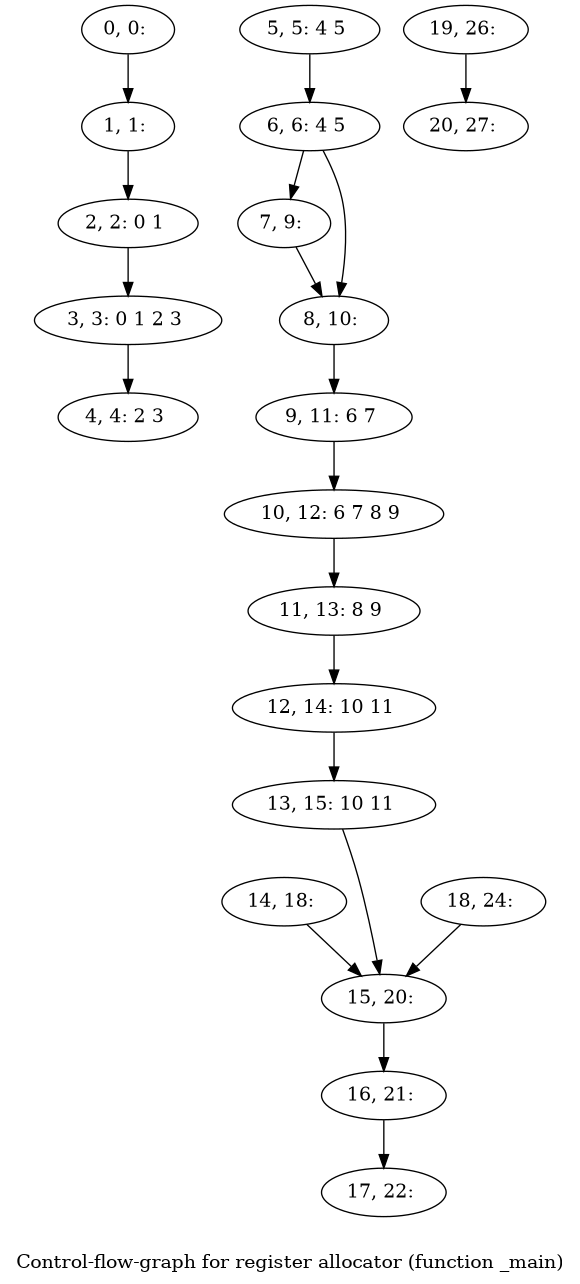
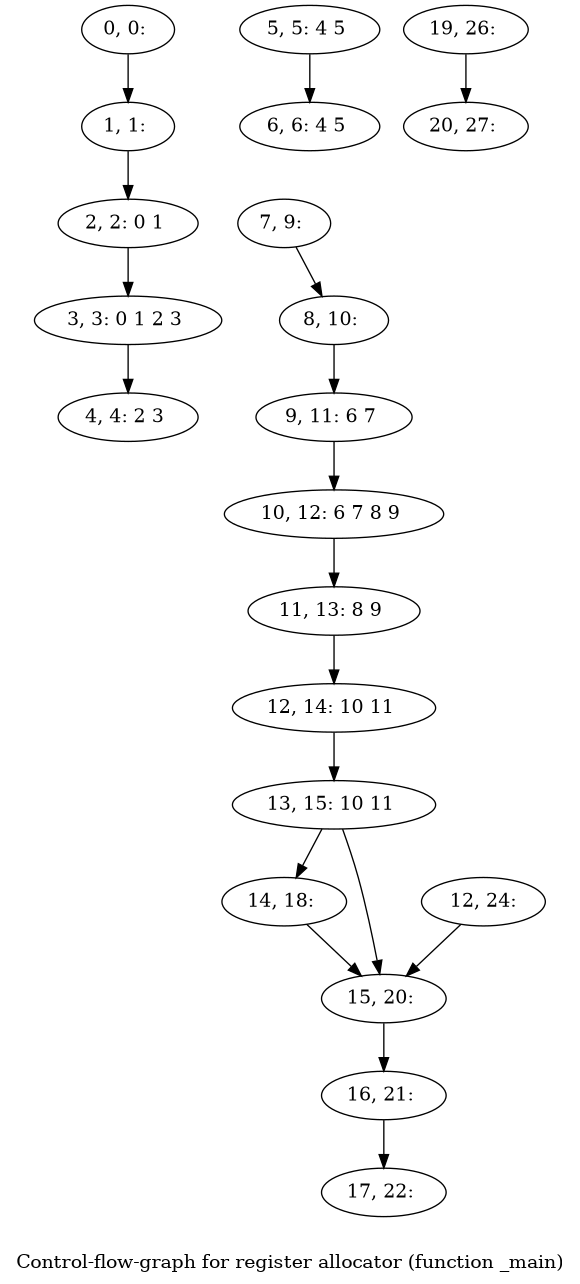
edge "6, 6: 4 5" -> "7, 9:": removed
edge "6, 6: 4 5" -> "8, 10:": removed
edge "13, 15: 10 11" -> "14, 18:": added
node "18, 24:": label "18, 24:" -> "12, 24:"
